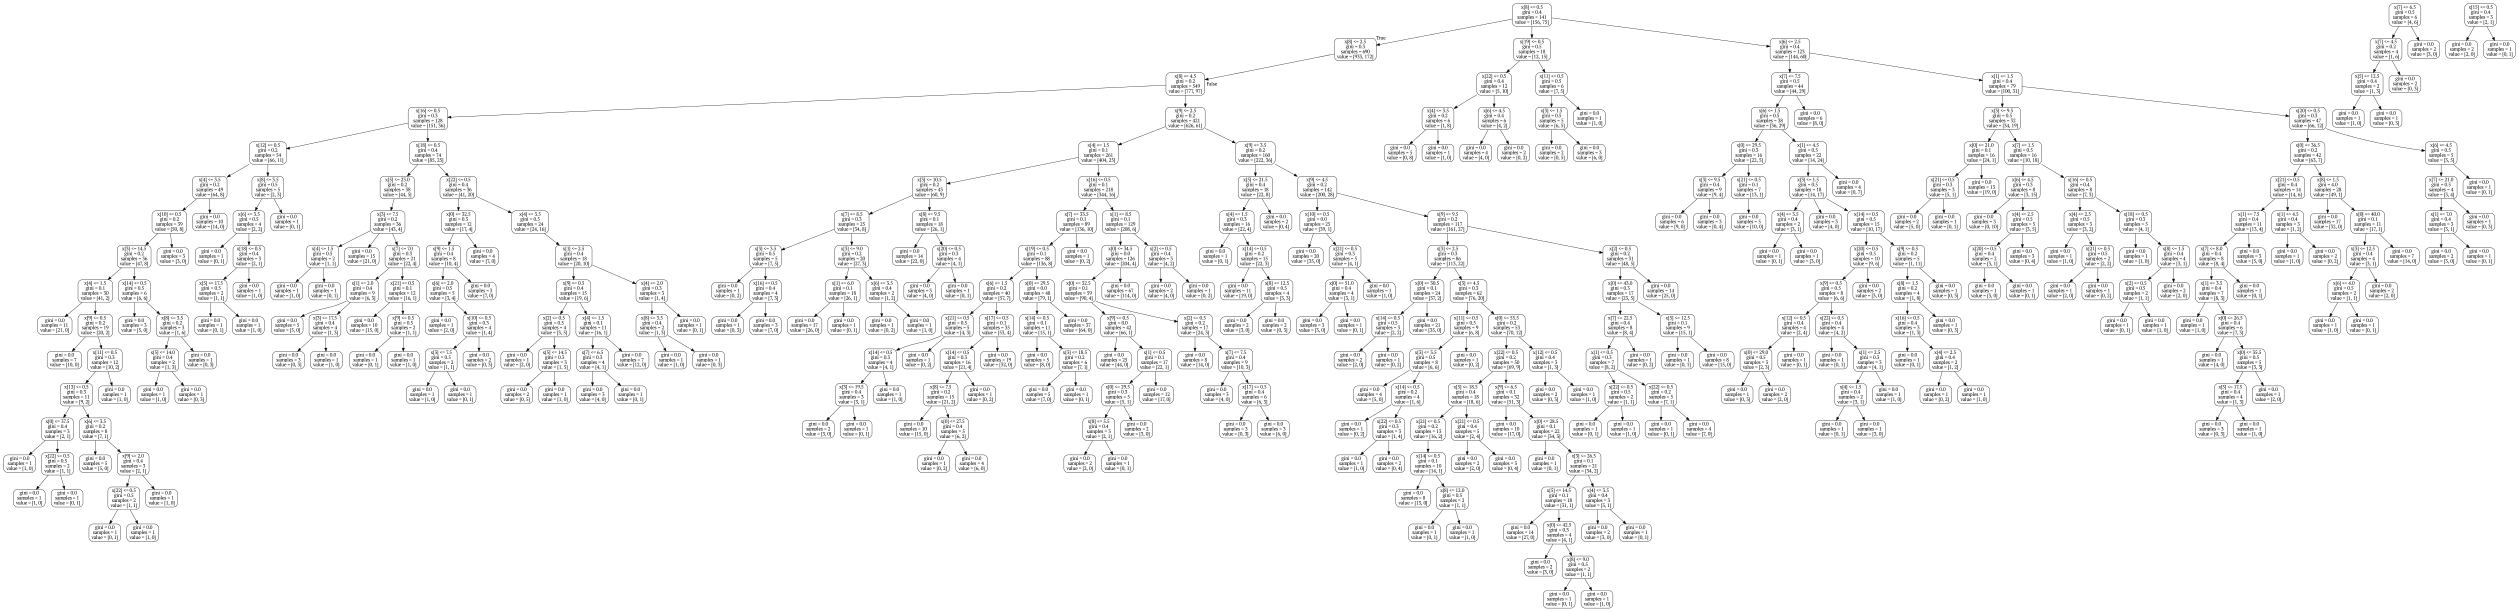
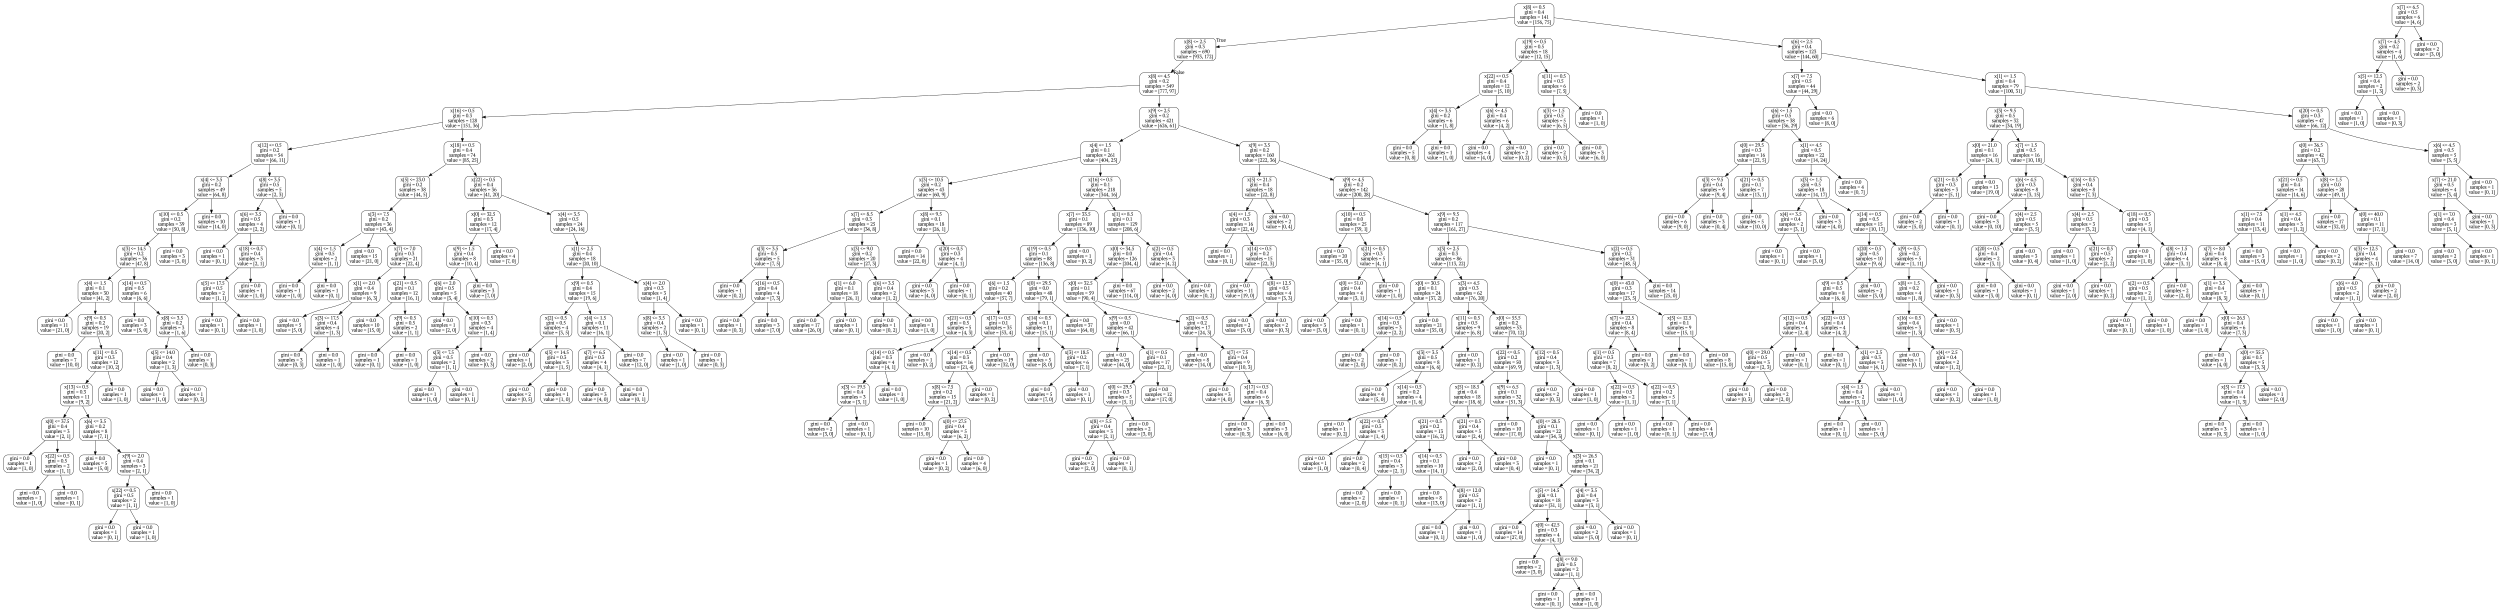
node "x[8] <= 1.5 gini = 4.0 samples = 28 value = [49, 1]": label "x[8] <= 1.5 gini = 4.0 samples = 28 value = [49, 1]" -> "x[8] <= 1.5 gini = 0.0 samples = 28 value = [49, 1]"
edge "x[21] <= 0.5 gini = 0.2 samples = 13 value = [16, 2]" -> "x[15] <= 0.5 gini = 0.4 samples = 3 value = [2, 1]": added
